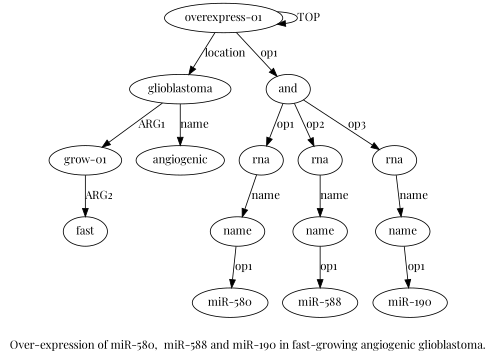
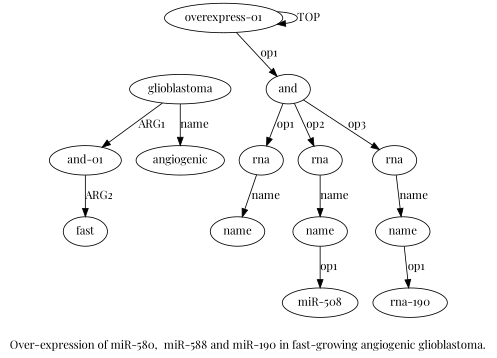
edge "overexpress-01" -> "glioblastoma": removed, label "location"
node "grow-01": label "grow-01" -> "and-01"
node "miR-580": removed
node "miR-588": label "miR-588" -> "miR-508"
node "miR-190": label "miR-190" -> "rna-190"
